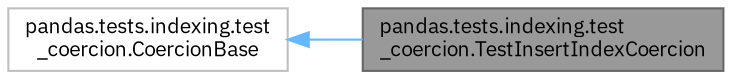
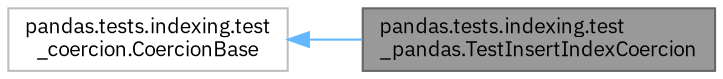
node "pandas.tests.indexing.test _coercion.TestInsertIndexCoercion": label "pandas.tests.indexing.test _coercion.TestInsertIndexCoercion" -> "pandas.tests.indexing.test _pandas.TestInsertIndexCoercion"
